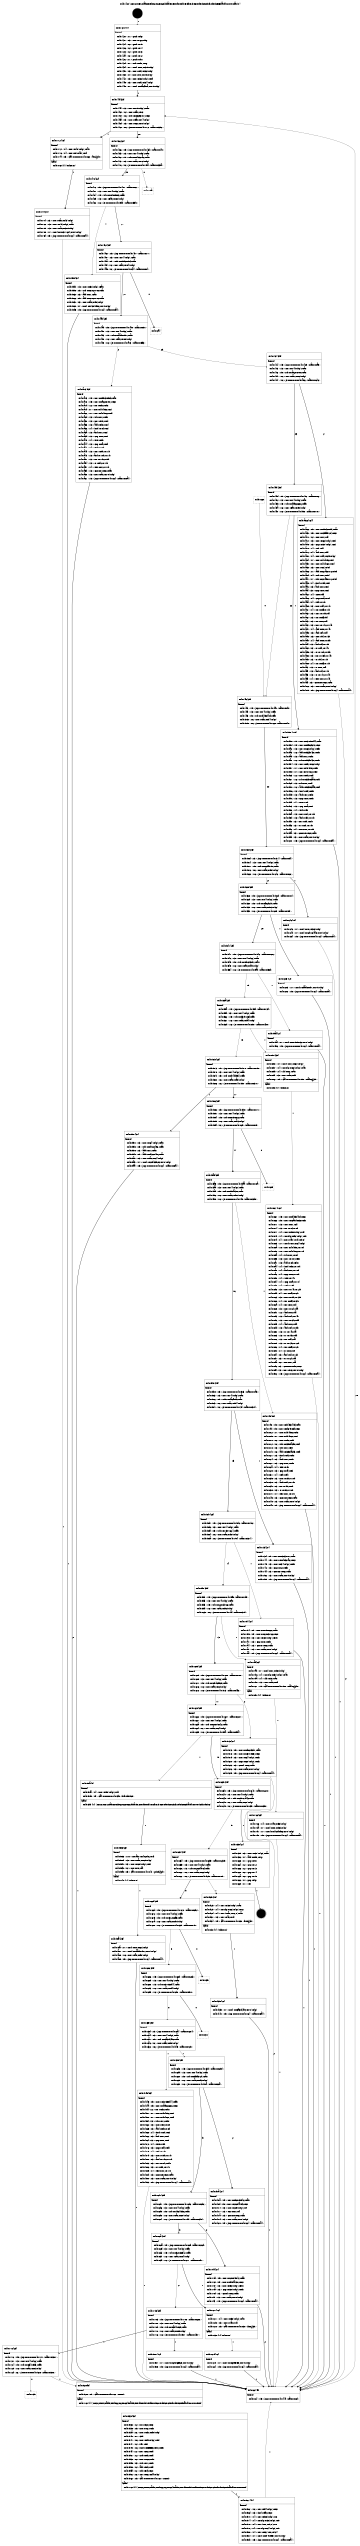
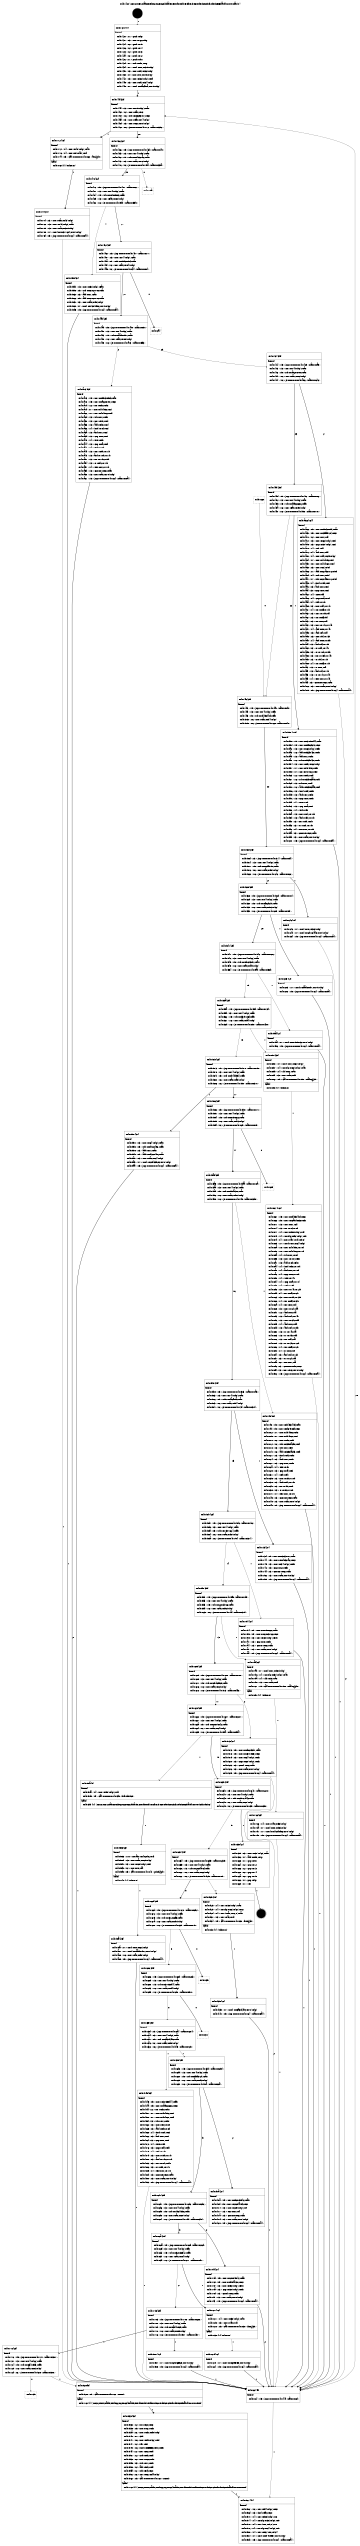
edge "0x40192e [5]" -> "0x401933 [52]": added, label "1"
edge "0x401967 [41]" -> "0x401cc4 [5]": reversed
